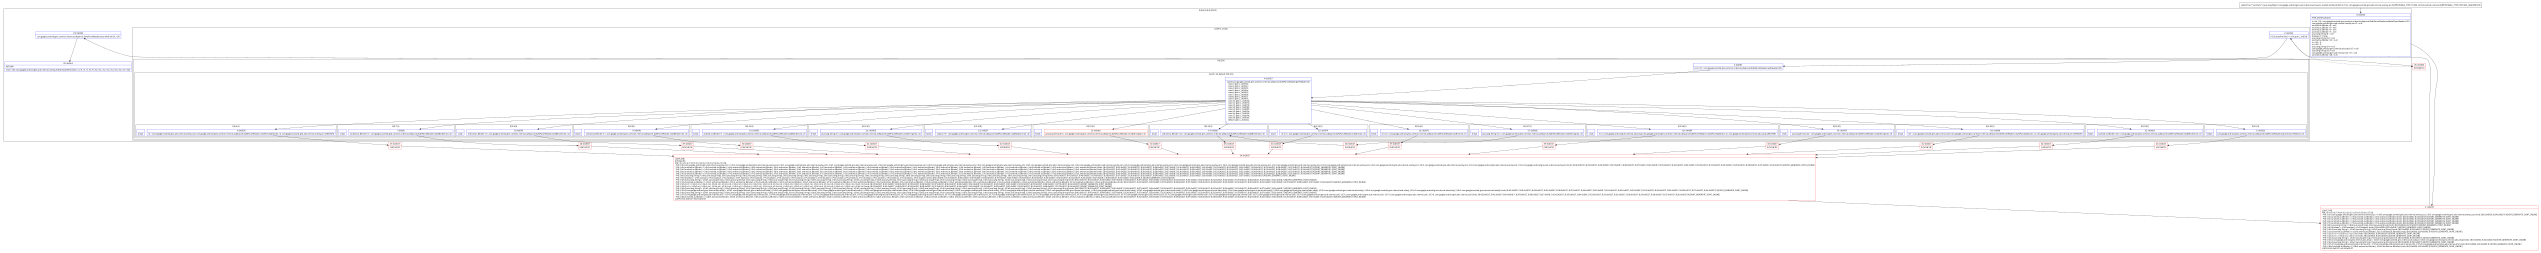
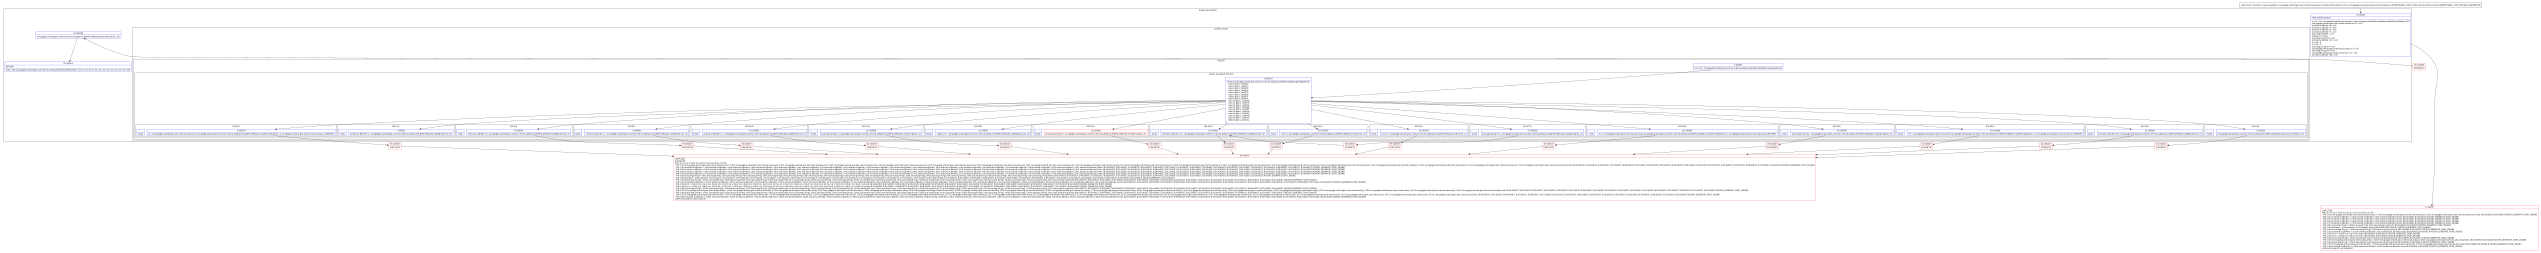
node "2: 0x001d": removed
node "28: 0x0017": removed
edge "24: 0x0017" -> "1: 0x0017": removed
